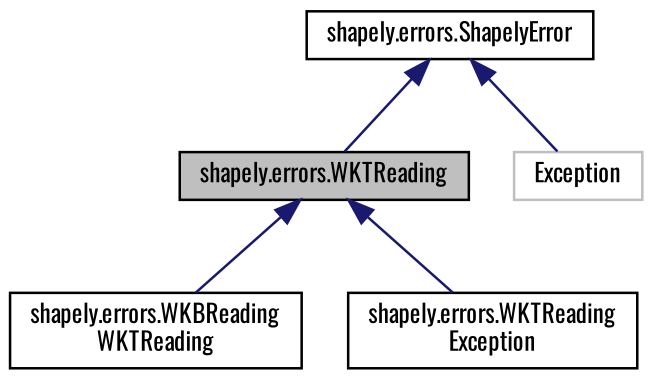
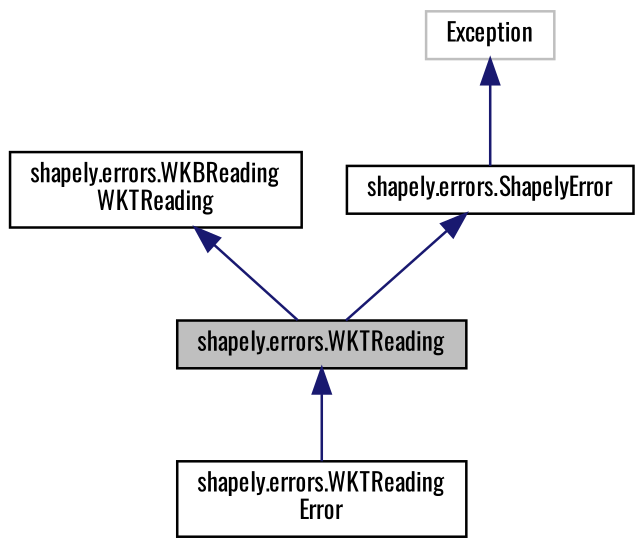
edge "Exception" -> "shapely.errors.ShapelyError": reversed
edge "shapely.errors.WKBReading WKTReading" -> "shapely.errors.WKTReading": reversed
node "shapely.errors.WKTReading Exception": label "shapely.errors.WKTReading Exception" -> "shapely.errors.WKTReading Error"
